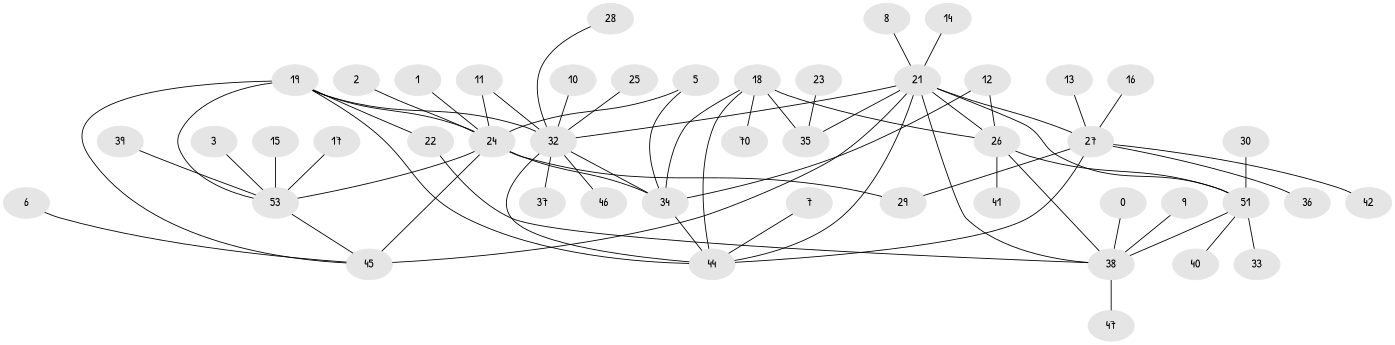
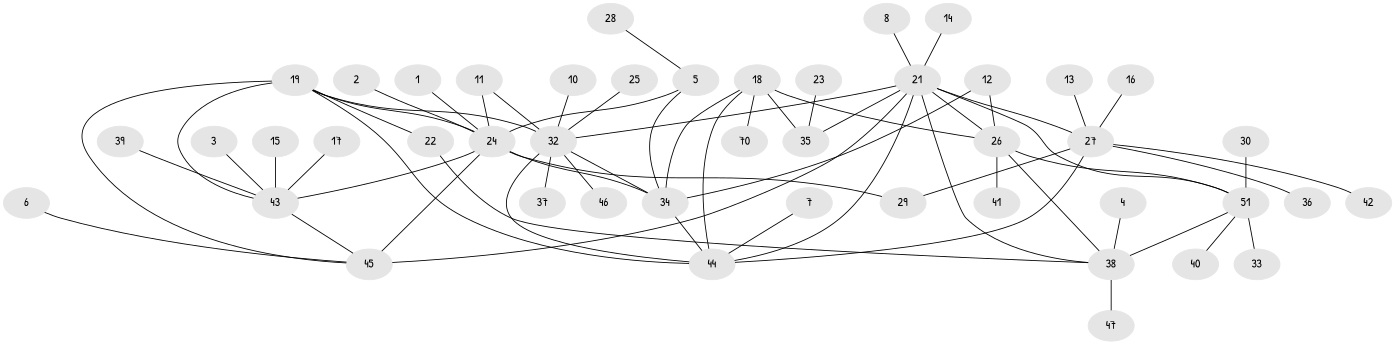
edge "28" -- "32": now "28" -- "5"
node "53": label "53" -> "43"
node "0": label "0" -> "4"
node "9": removed
